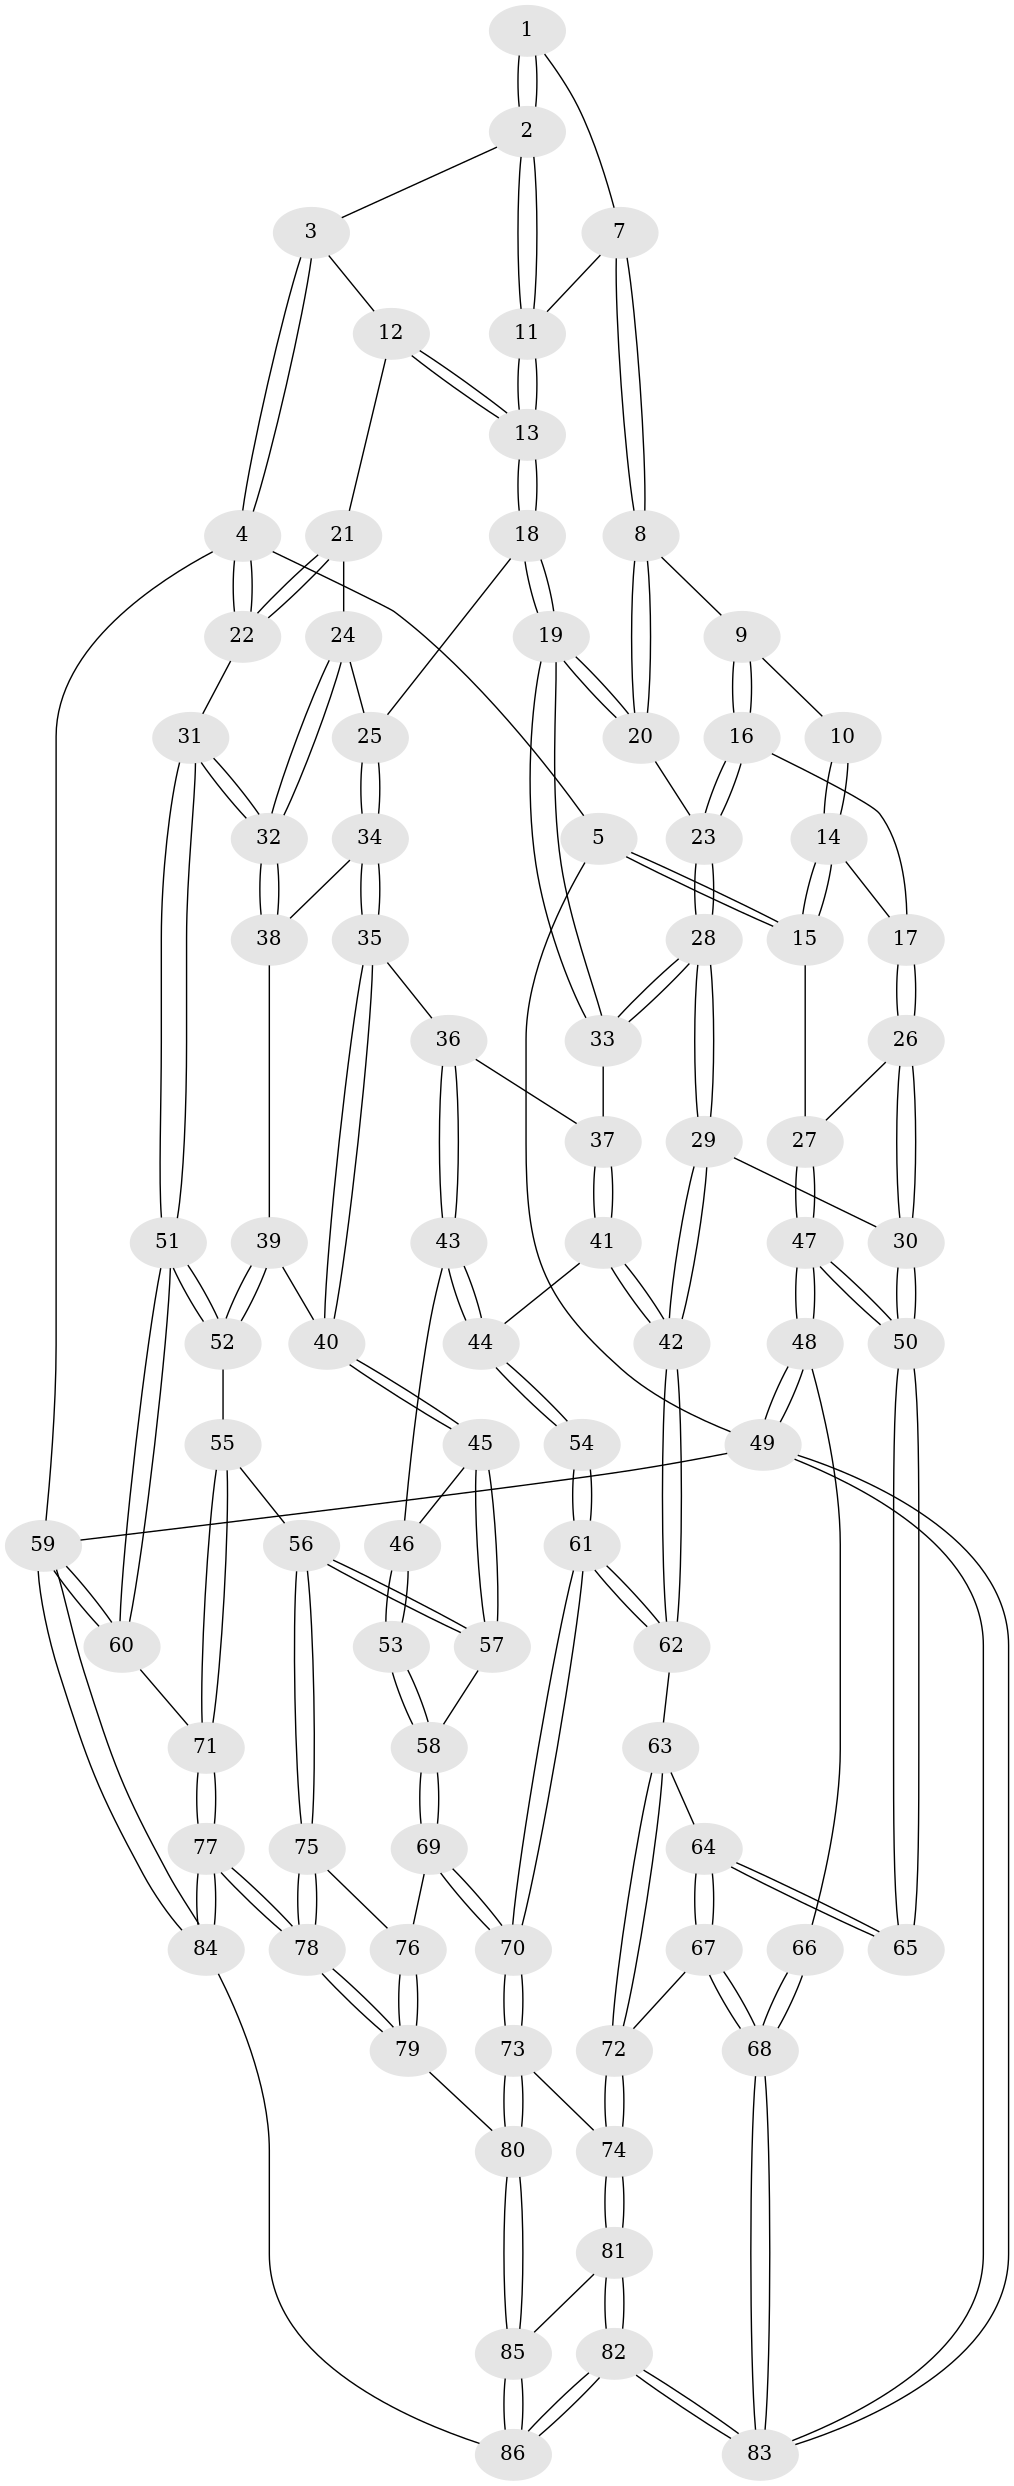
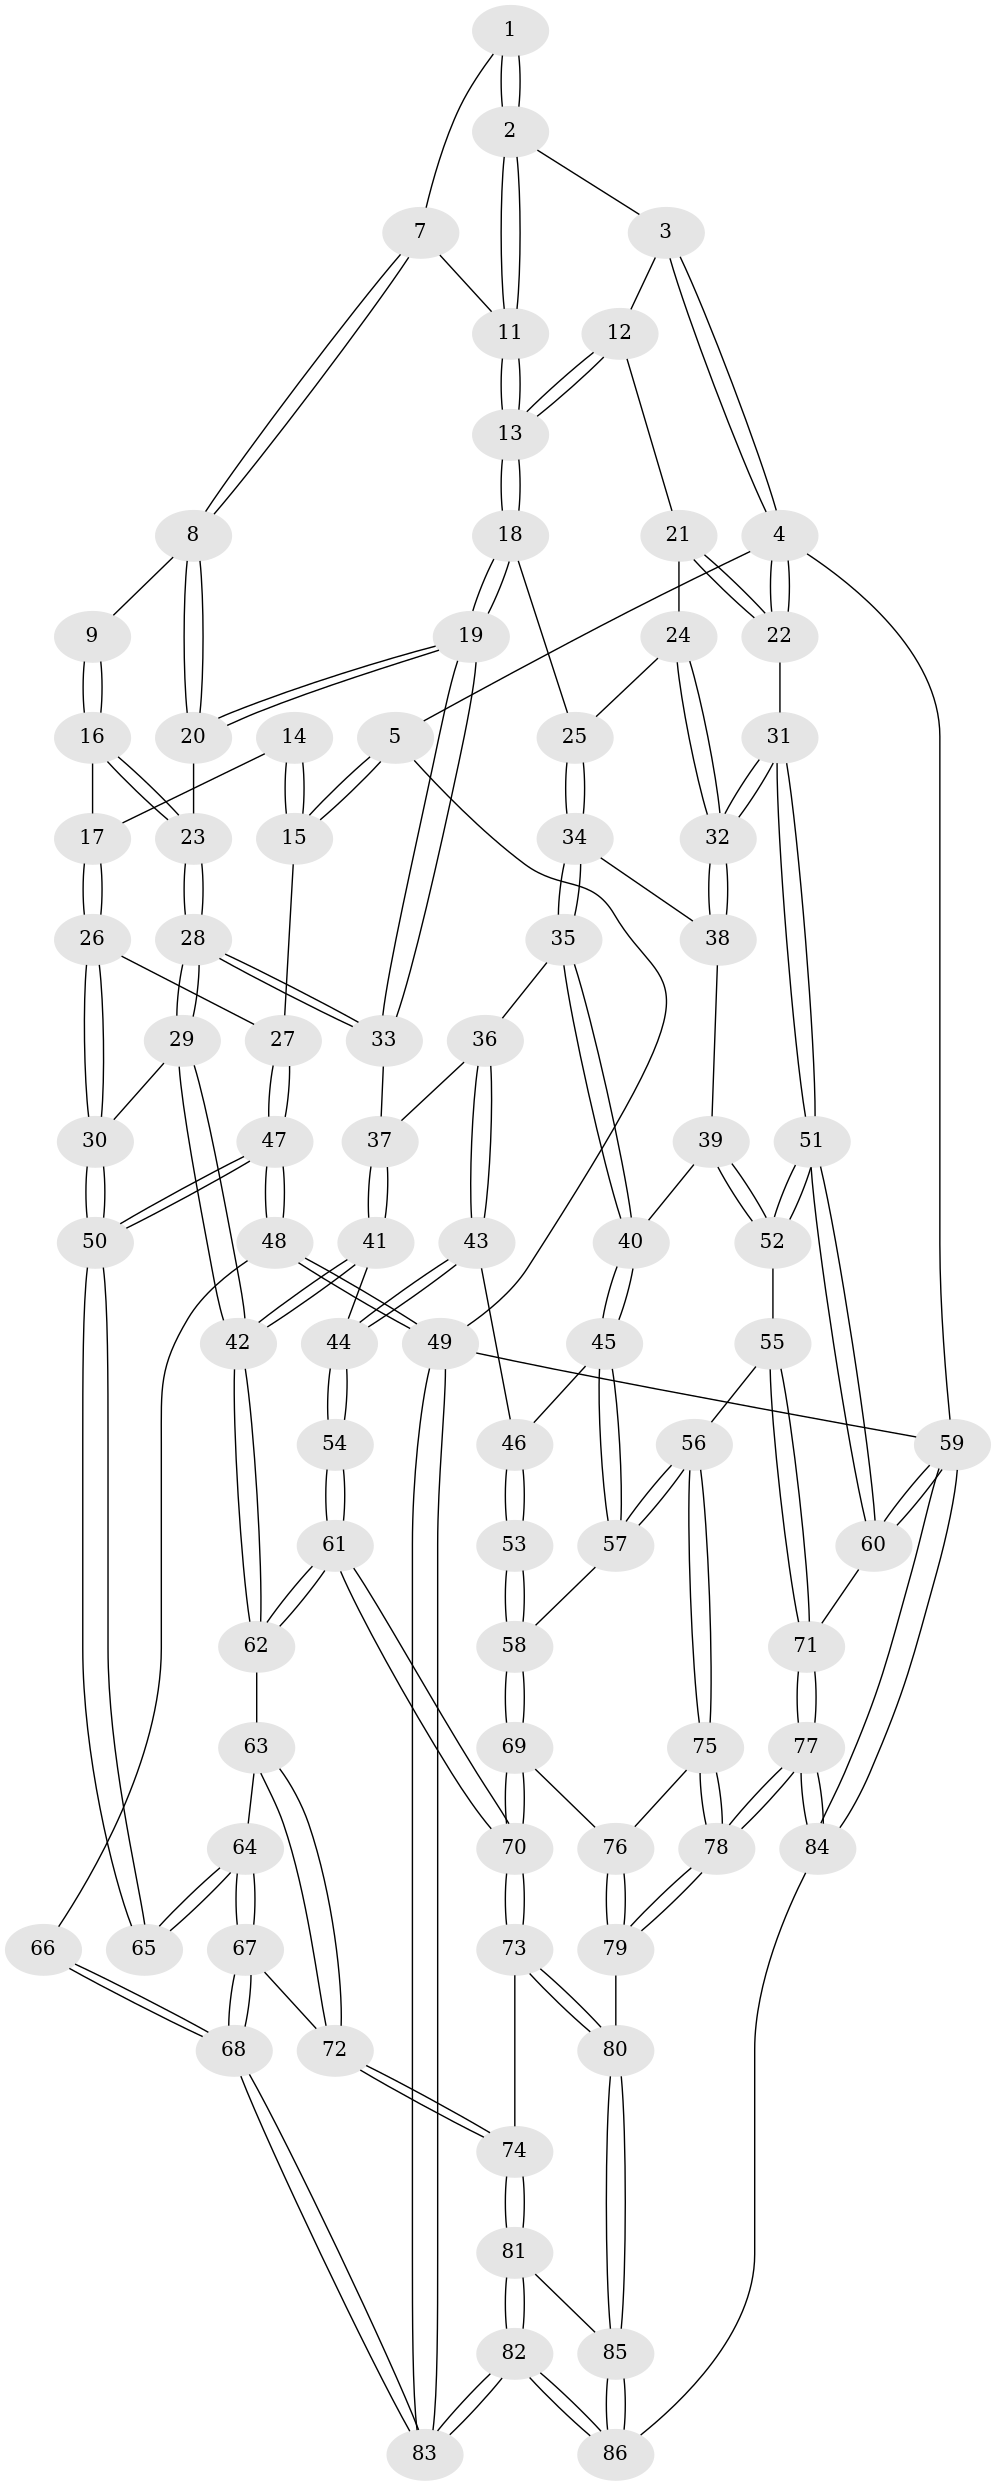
node "10": removed
